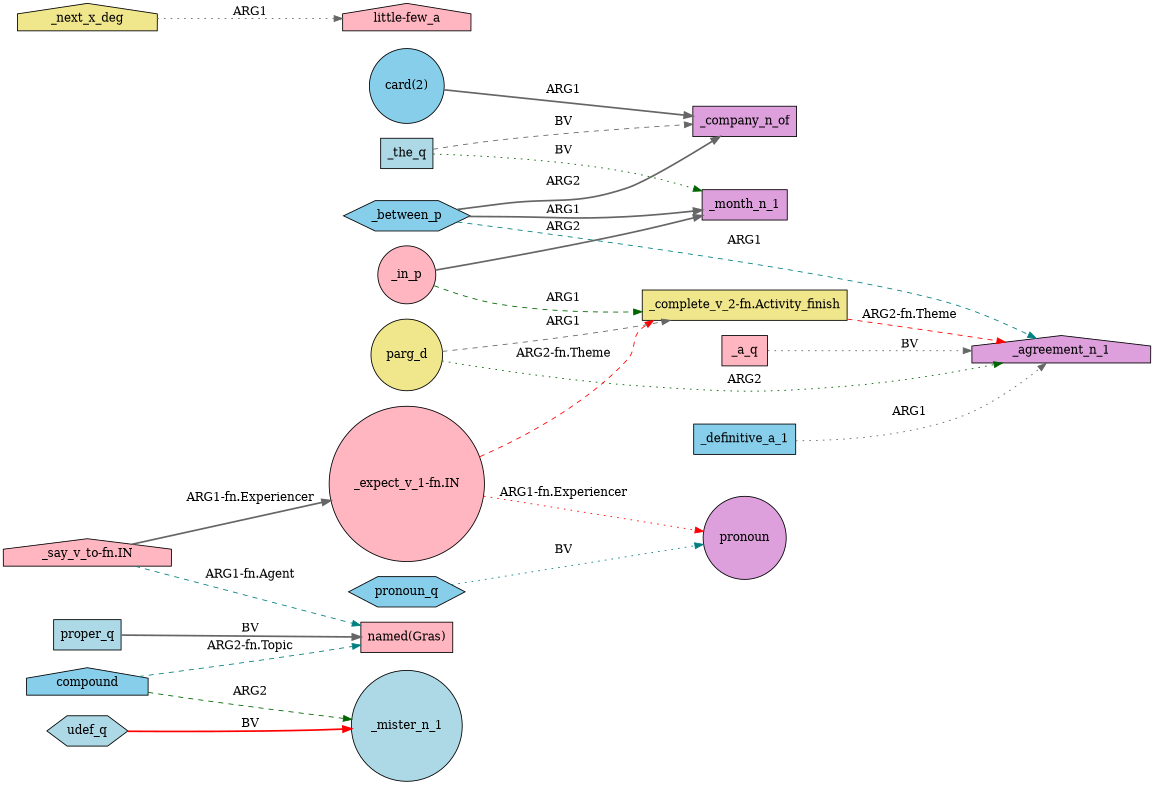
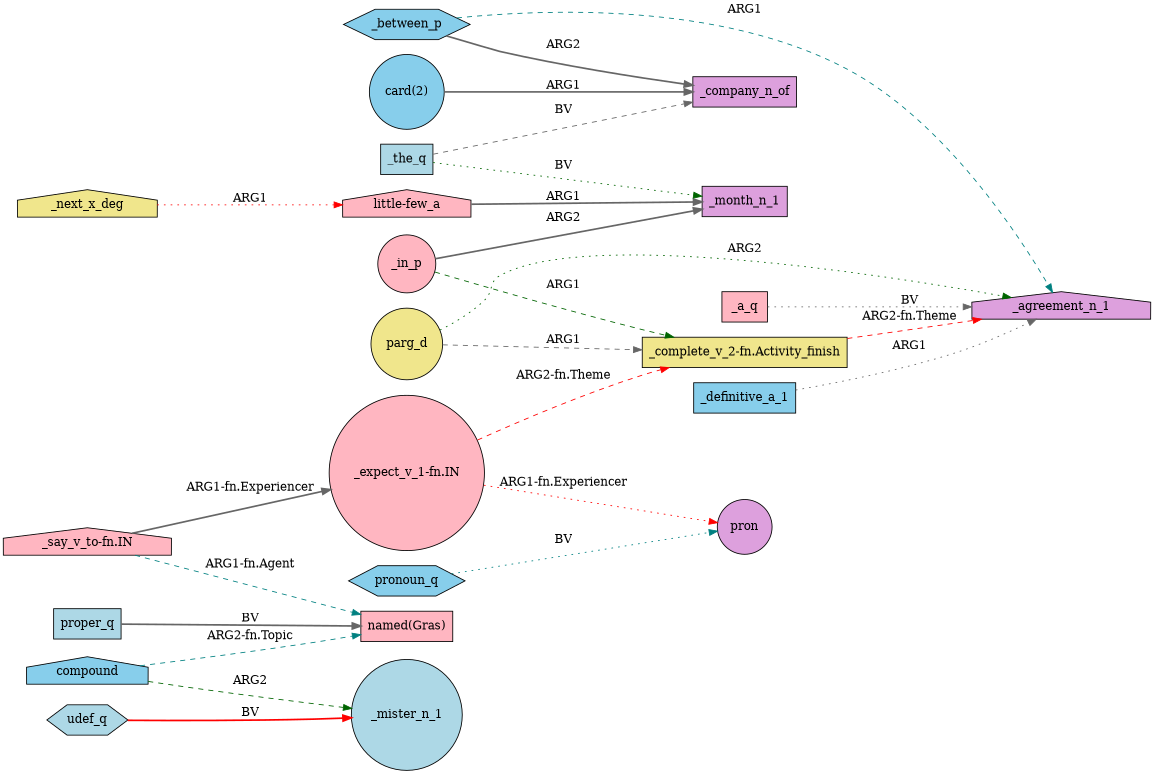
edge "_next_x_deg" -> "little-few_a": color gray40 -> red
edge "_between_p" -> "_month_n_1": now "little-few_a" -> "_month_n_1"
node "pronoun": label "pronoun" -> "pron"
